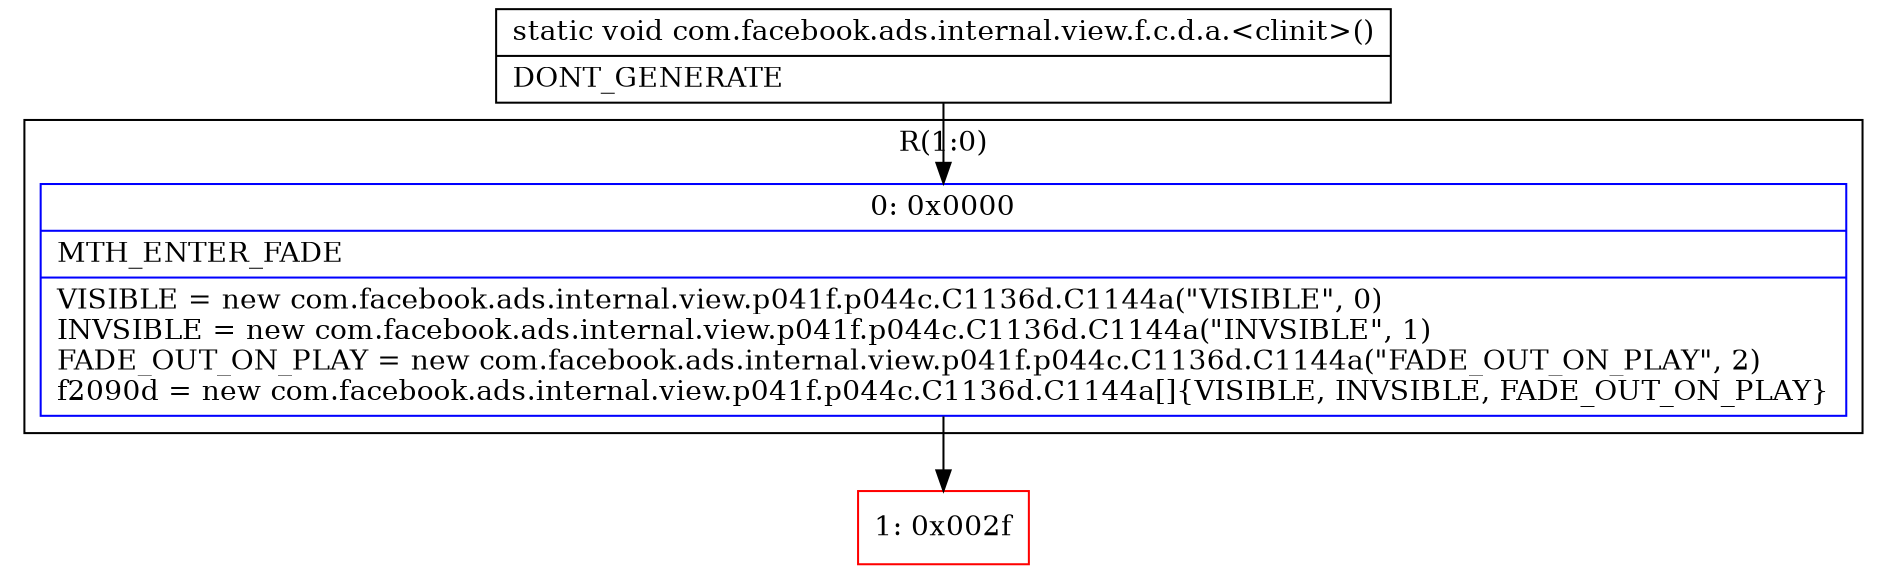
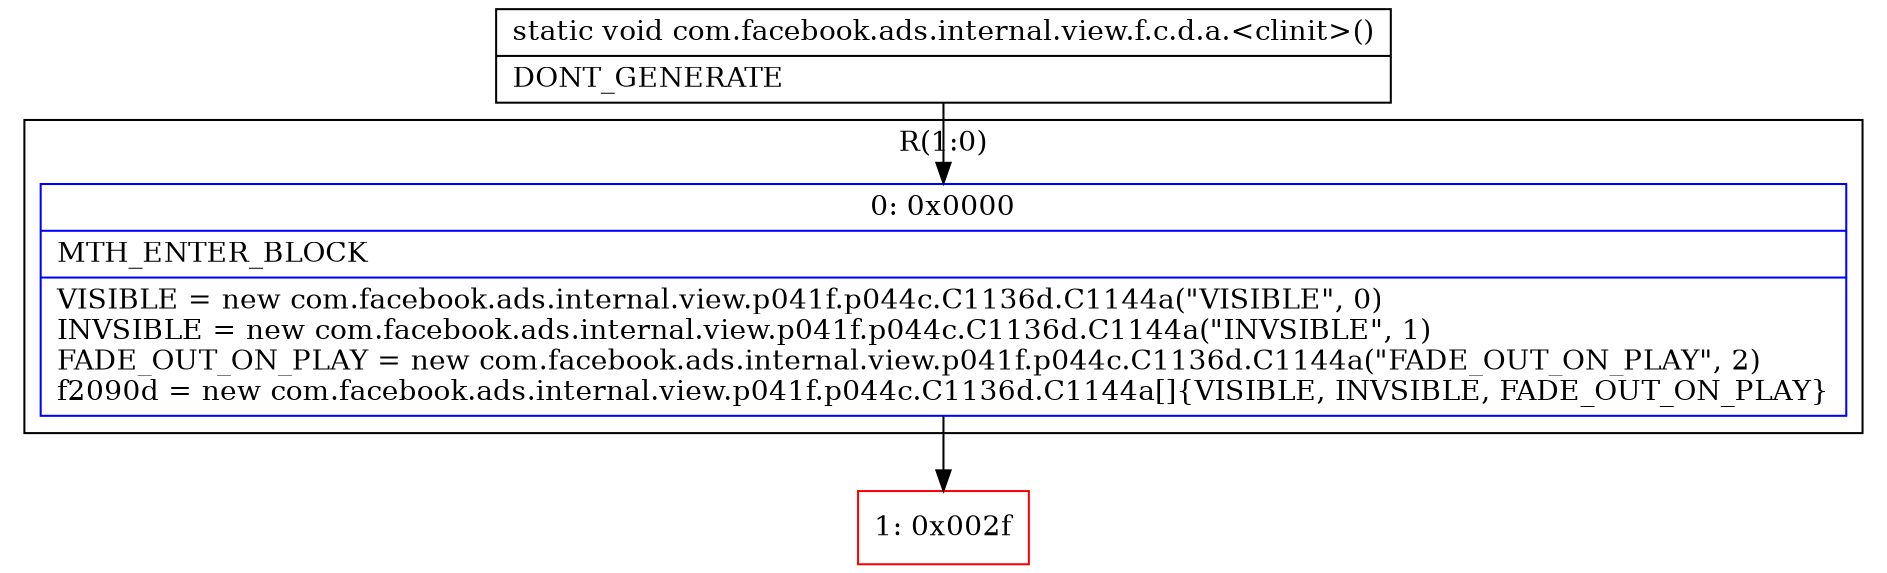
node "0: 0x0000": text "MTH_ENTER_FADE" -> "MTH_ENTER_BLOCK"
